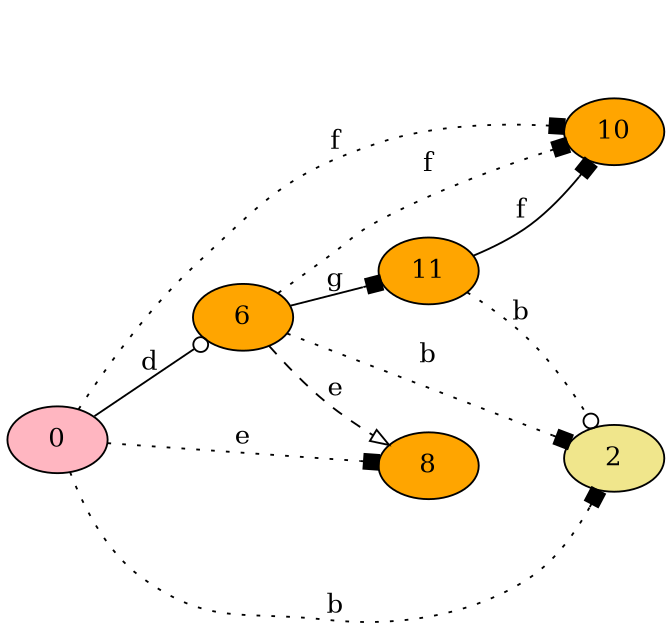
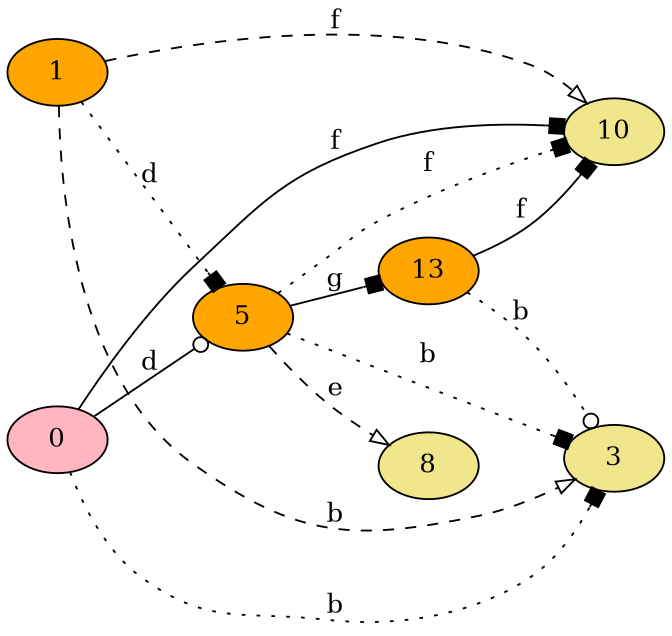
node "1": added
node "10": fillcolor orange -> khaki
edge "0" -> "10": style dotted -> solid
node "11": label "11" -> "13"
node "6": label "6" -> "5"
edge "0" -> "8": removed, label "e"
node "2": label "2" -> "3"
node "8": fillcolor orange -> khaki
